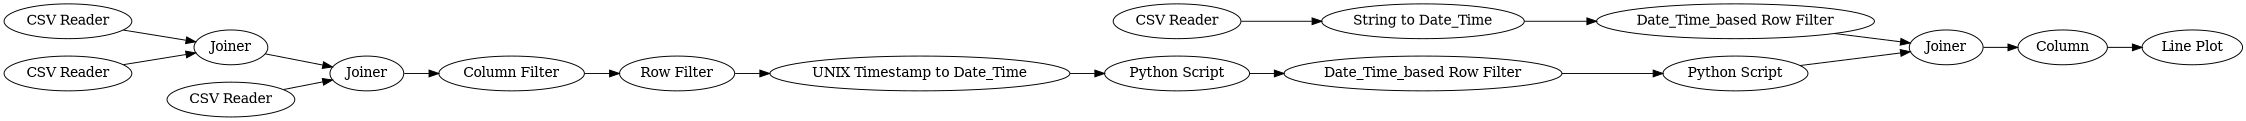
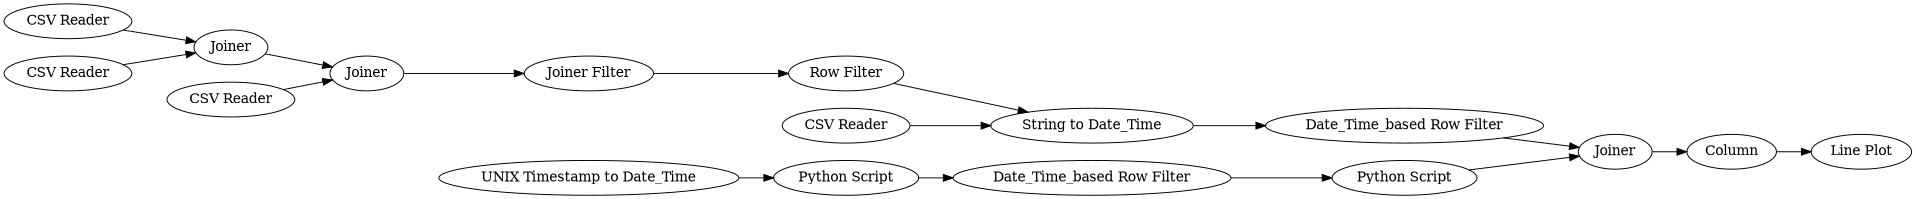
node "Column Filter": label "Column Filter" -> "Joiner Filter"
edge "Row Filter" -> "UNIX Timestamp to Date_Time": now "Row Filter" -> "String to Date_Time"
